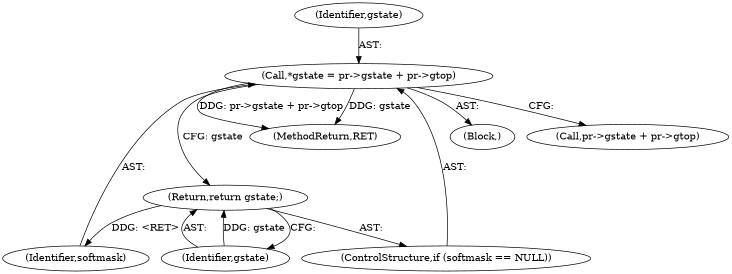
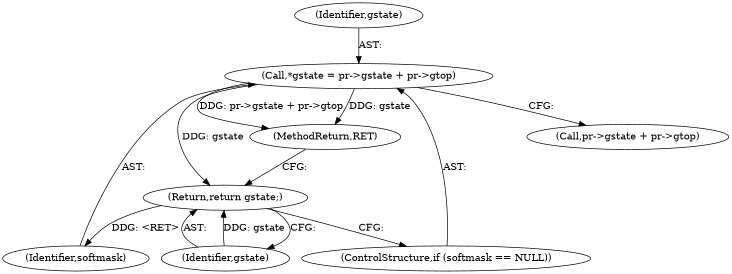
edge "(Call,*gstate = pr->gstate + pr->gtop)" -> "(Return,return gstate;)": label "CFG: gstate" -> "DDG: gstate"
node "(Block,)": removed
edge "(MethodReturn,RET)" -> "(Return,return gstate;)": added, label "CFG:"
edge "(Return,return gstate;)" -> "(ControlStructure,if (softmask == NULL))": label "AST: " -> "CFG: "
